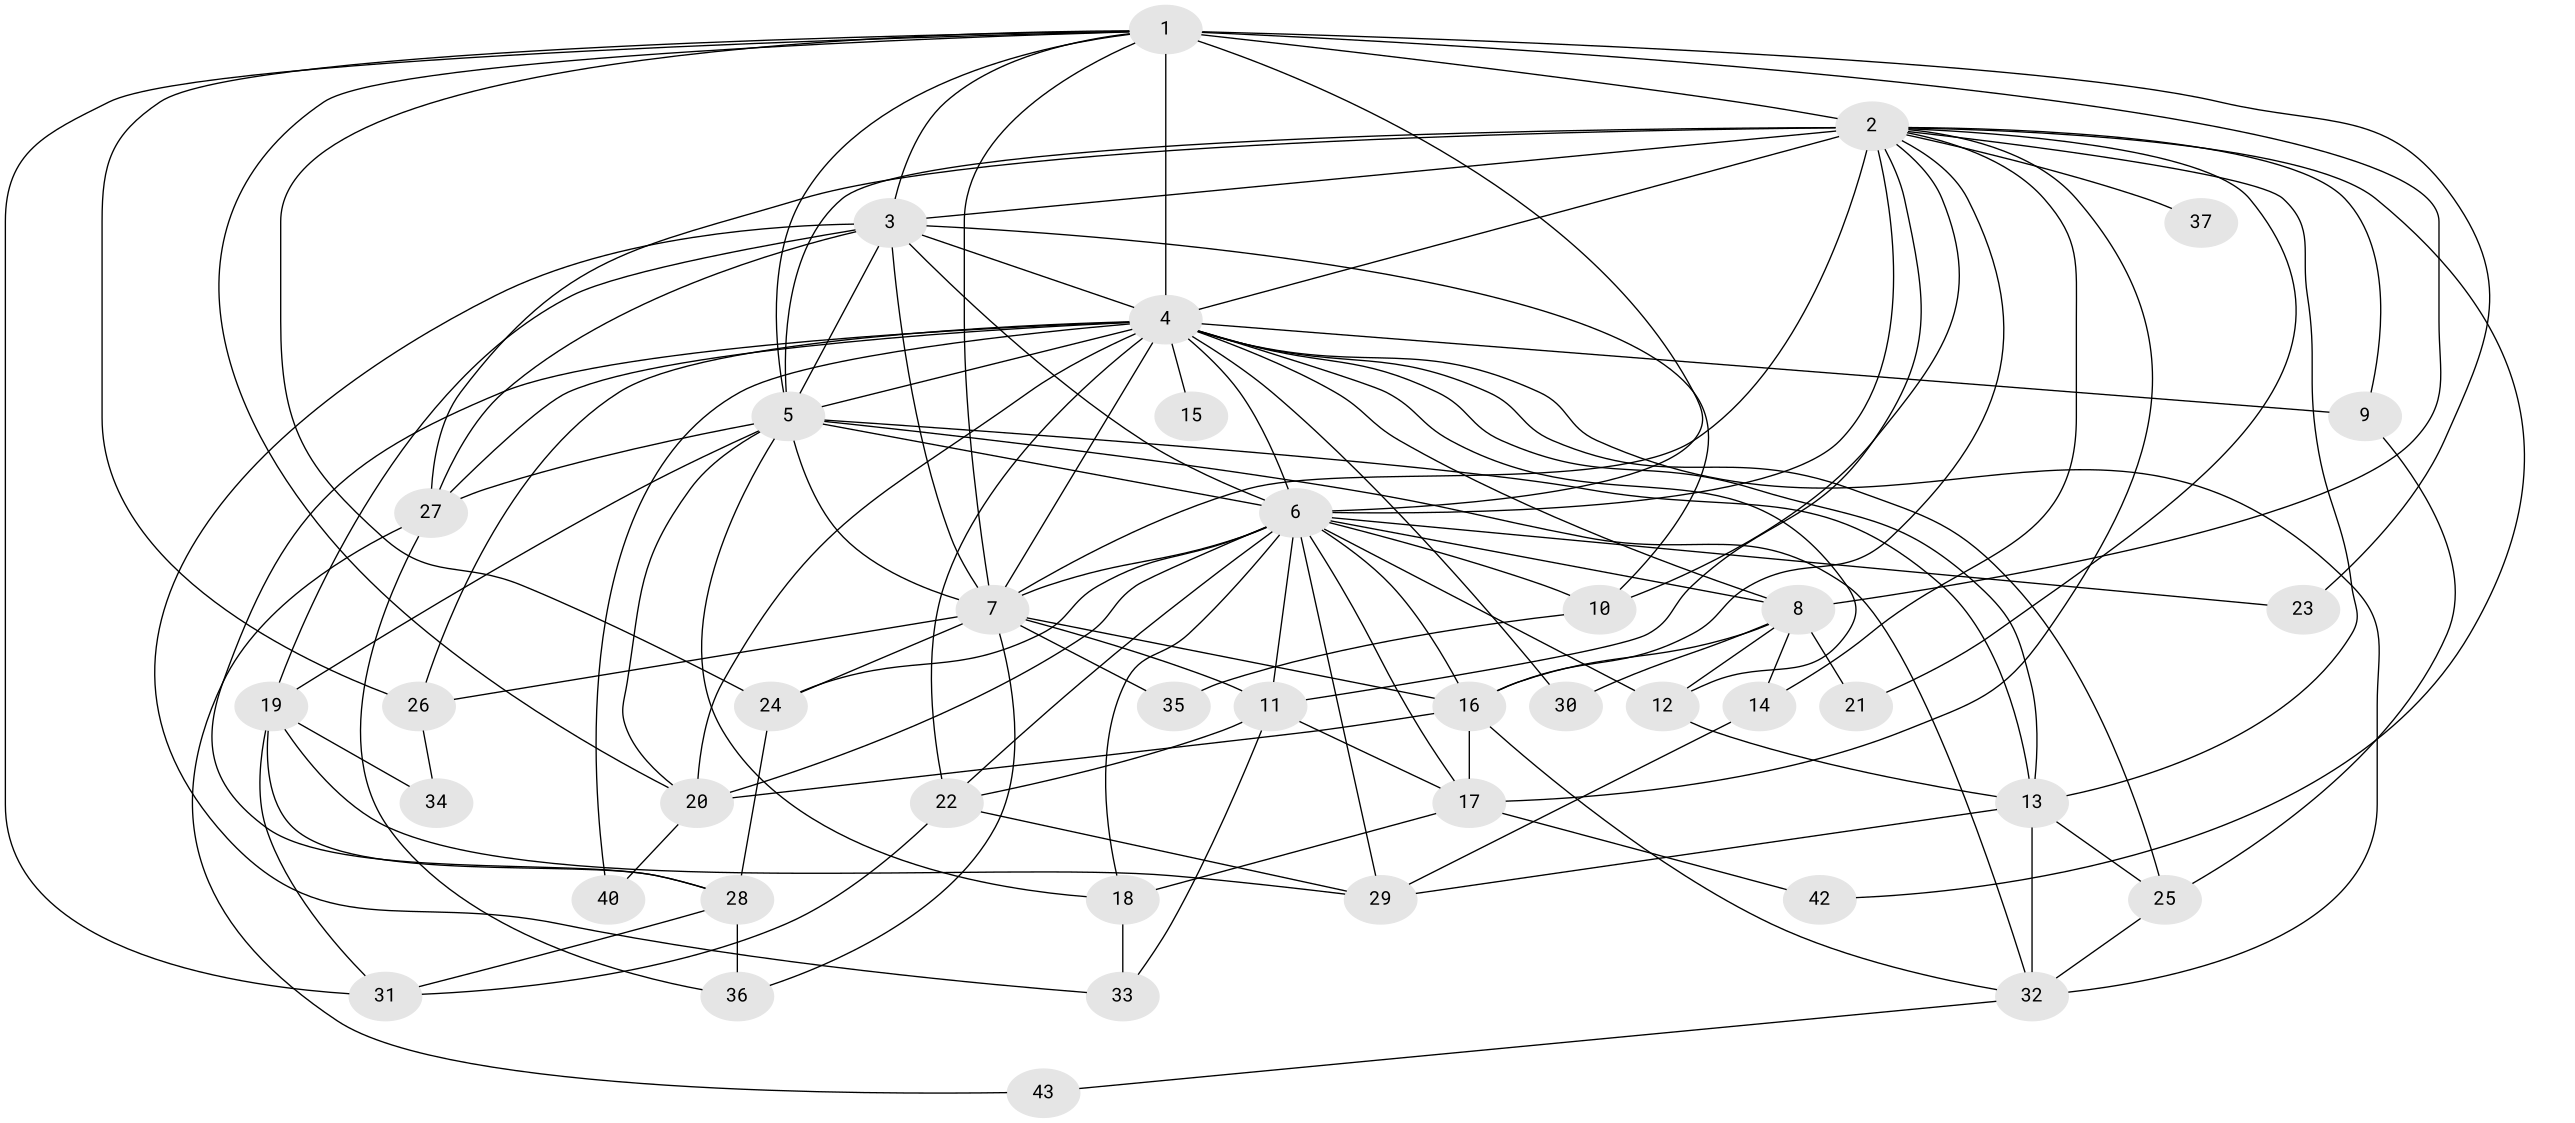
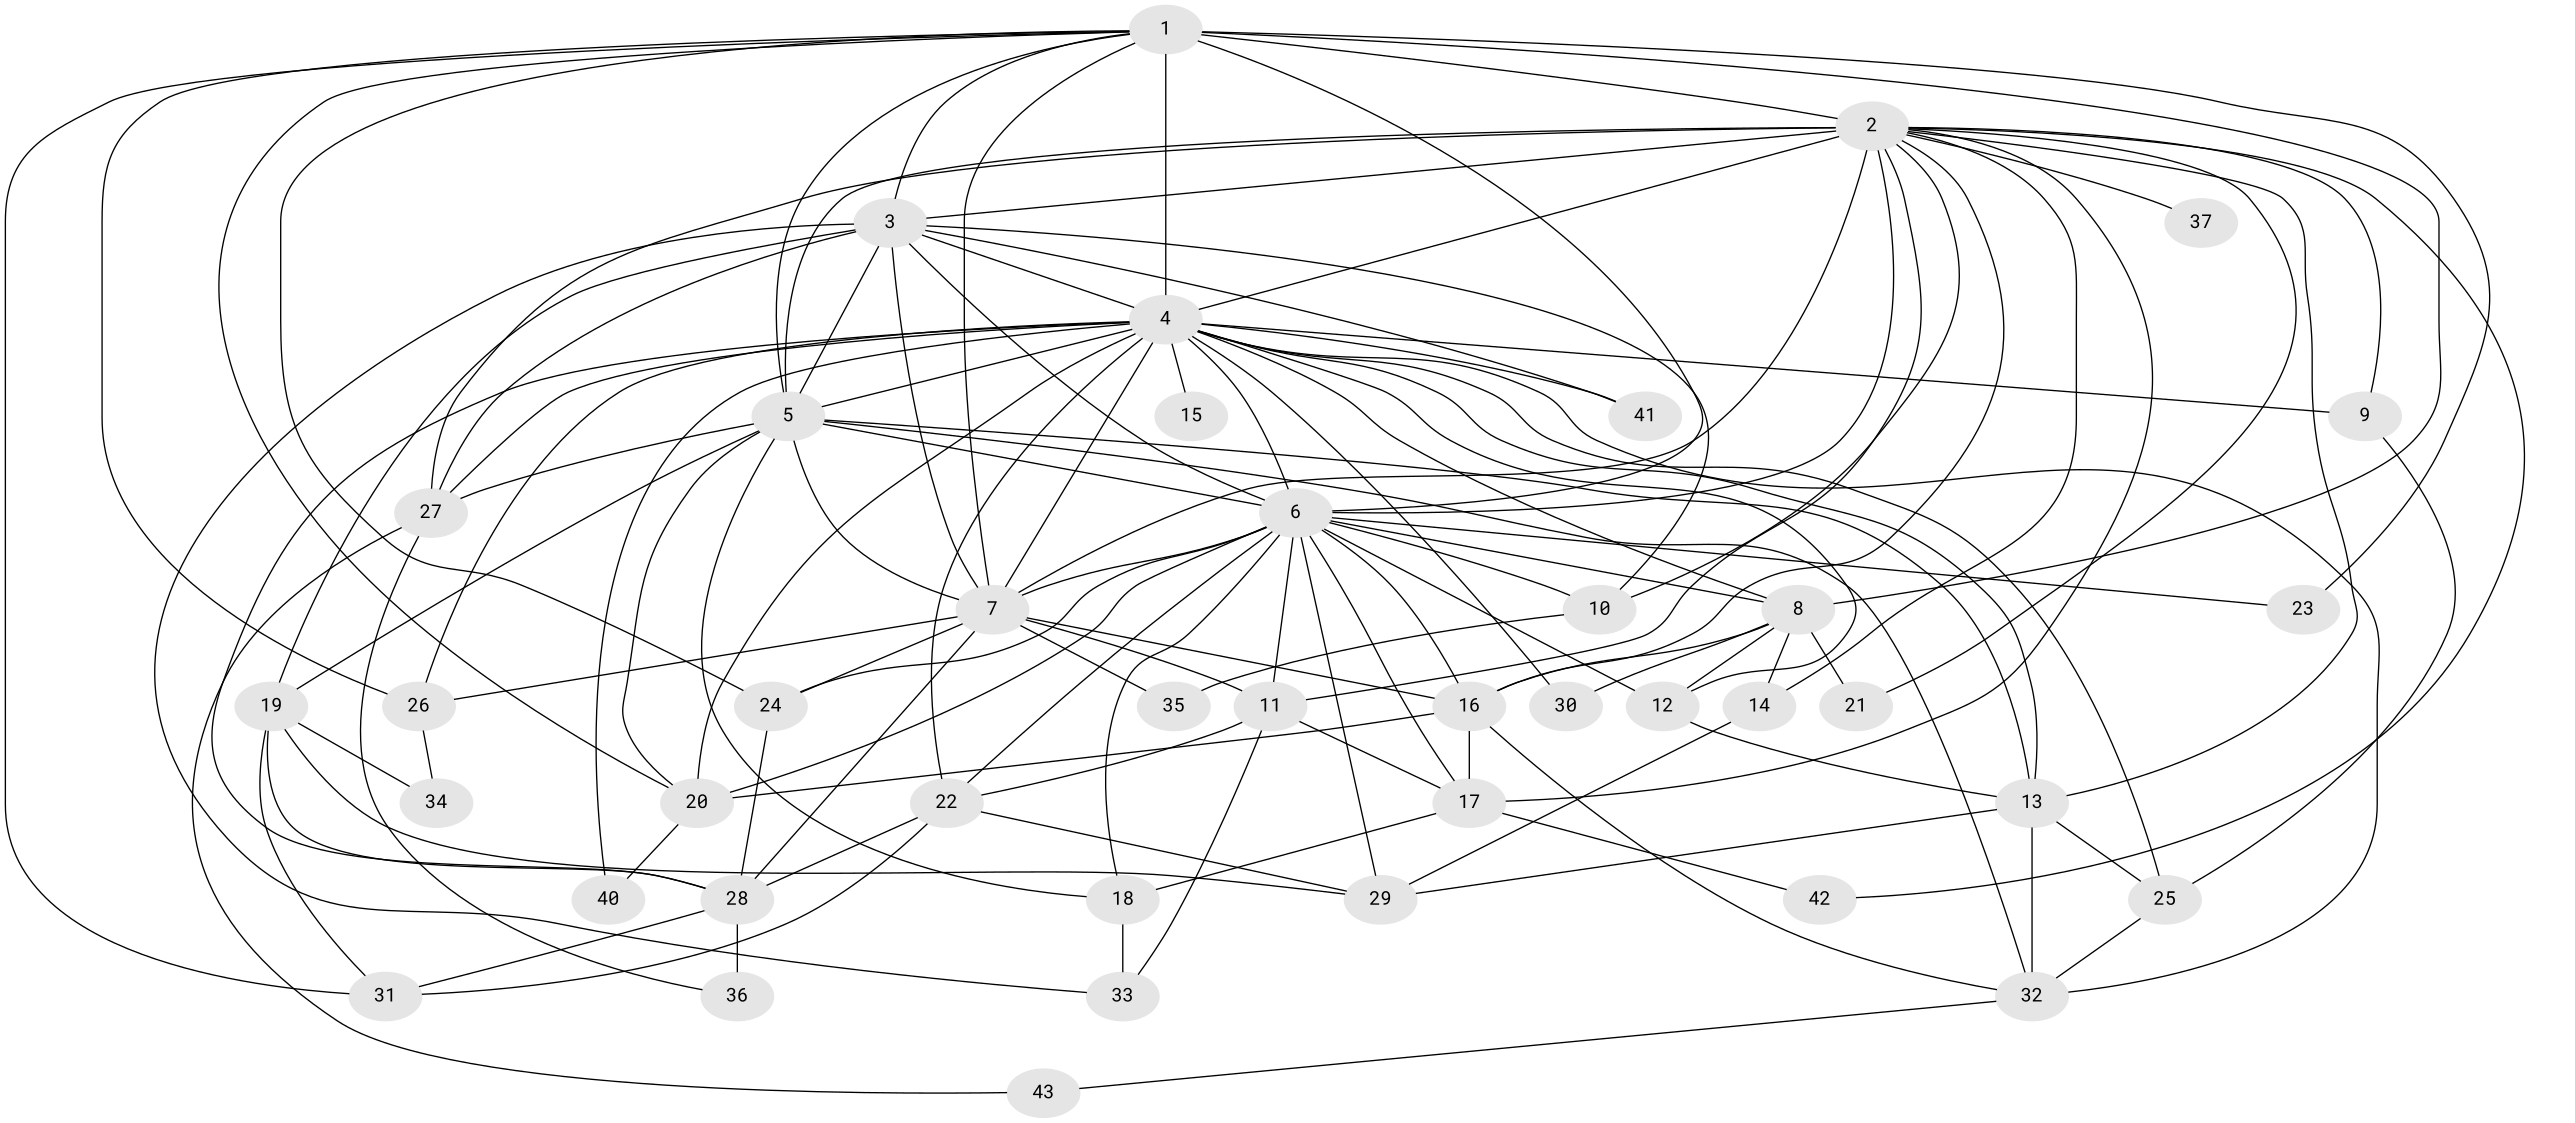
node "41": added
edge "22" -- "28": added
edge "7" -- "36": now "7" -- "28"
